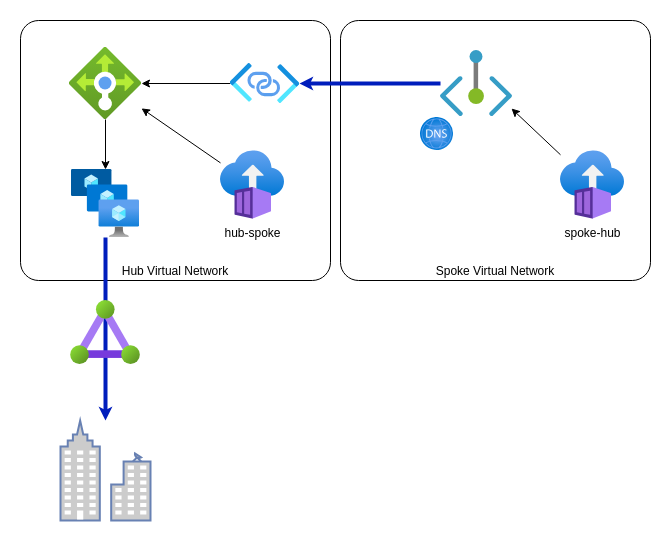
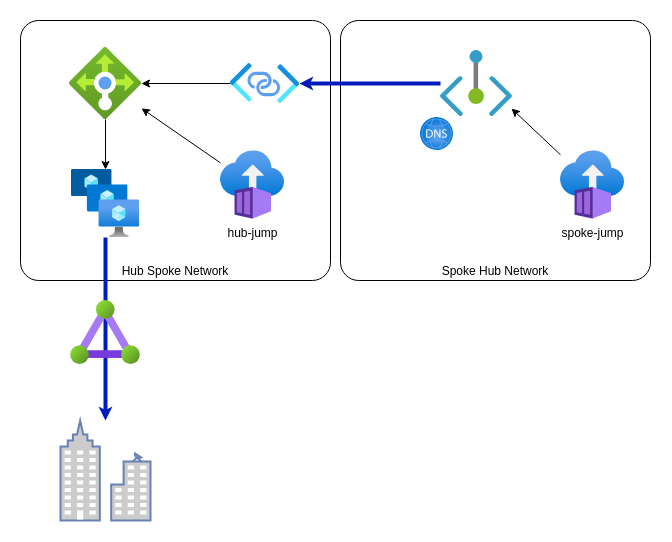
node "hub-spoke": label "hub-spoke" -> "hub-jump"
node "spoke-hub": label "spoke-hub" -> "spoke-jump"
node "Hub Virtual Network": label "Hub Virtual Network" -> "Hub Spoke Network"
node "Spoke Virtual Network": label "Spoke Virtual Network" -> "Spoke Hub Network"
